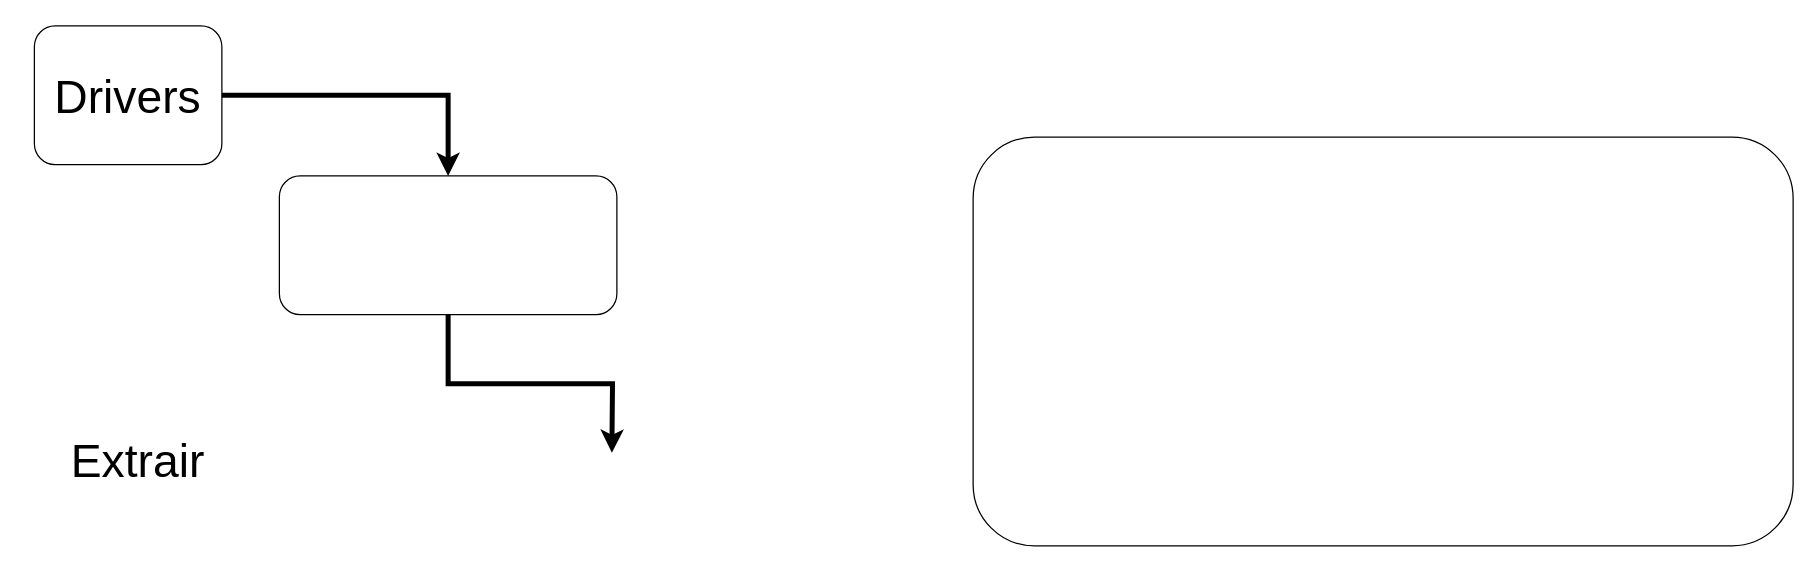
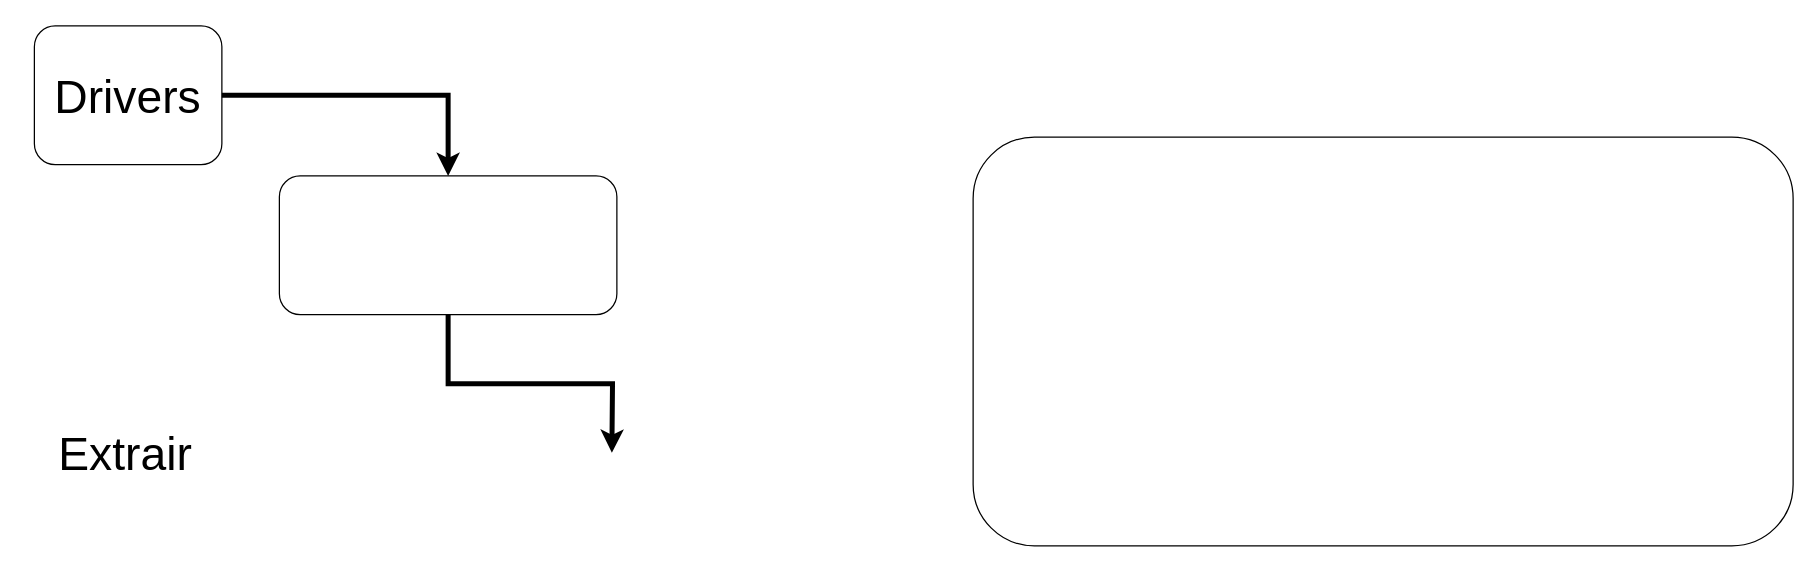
node "Extrair": moved (138, 461) -> (126, 455)
